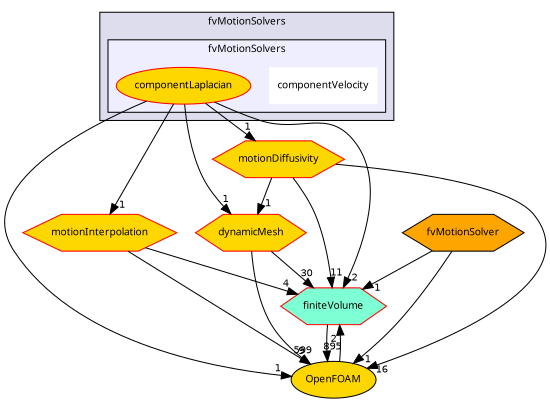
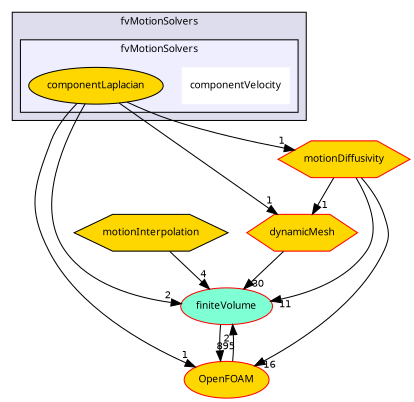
node "componentLaplacian": color red -> black
edge "componentLaplacian" -> "motionInterpolation": removed
node "motionInterpolation": color red -> black
node "fvMotionSolver": removed
edge "motionInterpolation" -> "OpenFOAM": removed
node "finiteVolume": shape hexagon -> ellipse
edge "dynamicMesh" -> "OpenFOAM": removed
node "OpenFOAM": color black -> red
